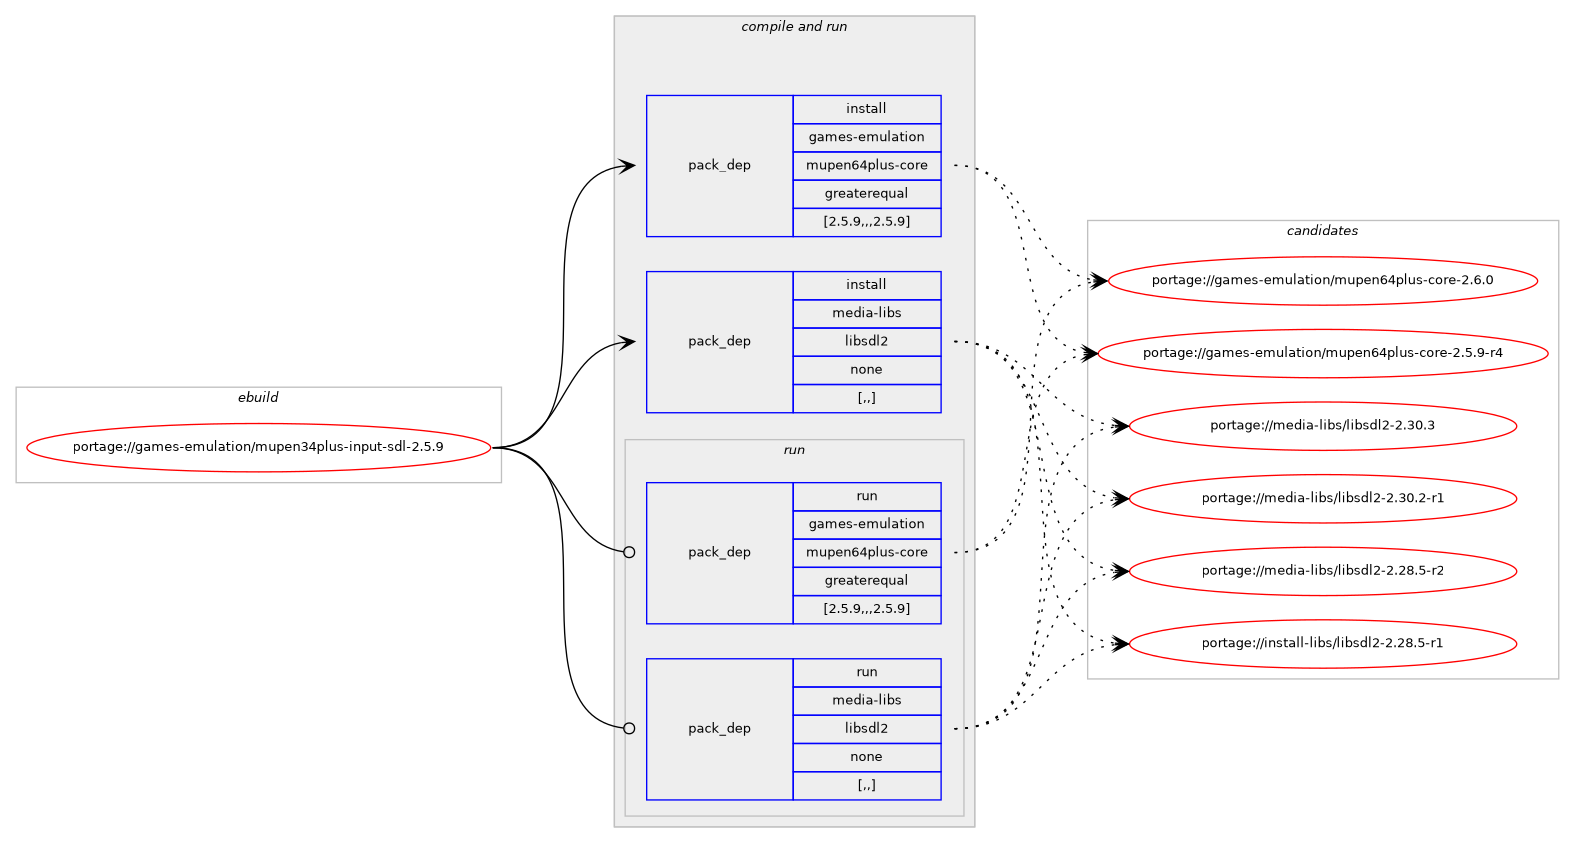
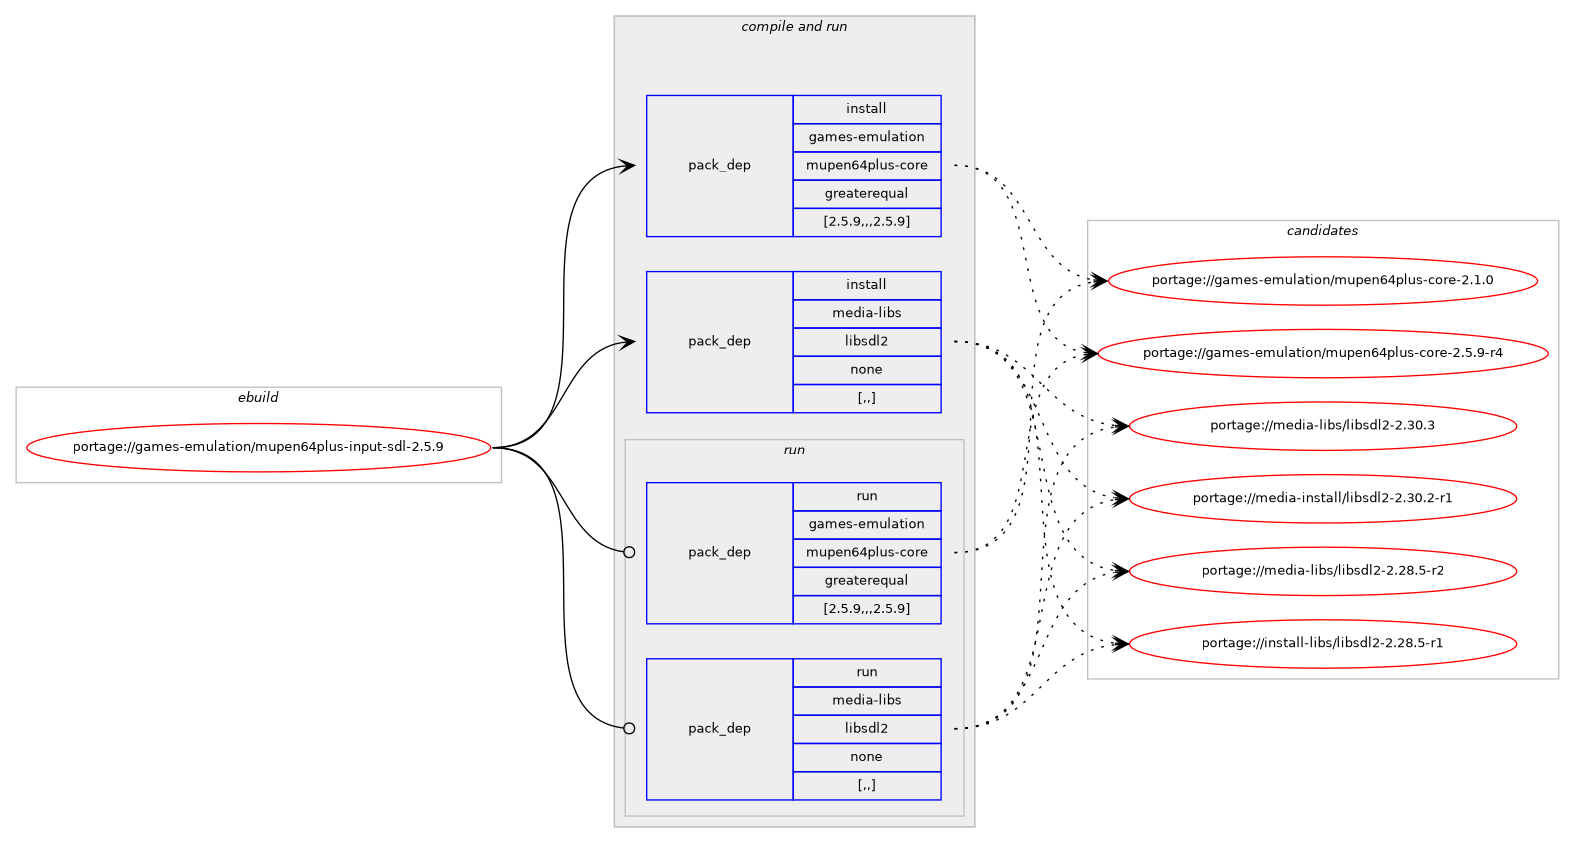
node "portage://games-emulation/mupen64plus-core-2.6.0": label "portage://games-emulation/mupen64plus-core-2.6.0" -> "portage://games-emulation/mupen64plus-core-2.1.0"
node "portage://games-emulation/mupen34plus-input-sdl-2.5.9": label "portage://games-emulation/mupen34plus-input-sdl-2.5.9" -> "portage://games-emulation/mupen64plus-input-sdl-2.5.9"
node "portage://media-libs/libsdl2-2.30.2-r1": label "portage://media-libs/libsdl2-2.30.2-r1" -> "portage://media-install/libsdl2-2.30.2-r1"
